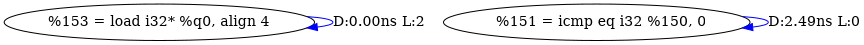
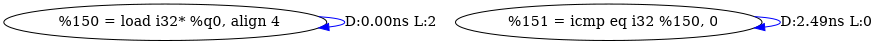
node "%153 = load i32* %q0, align 4": label "%153 = load i32* %q0, align 4" -> "%150 = load i32* %q0, align 4"
